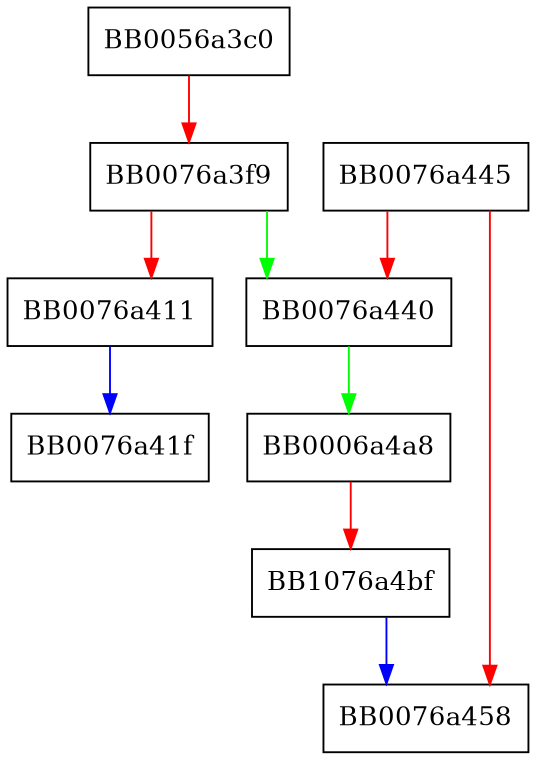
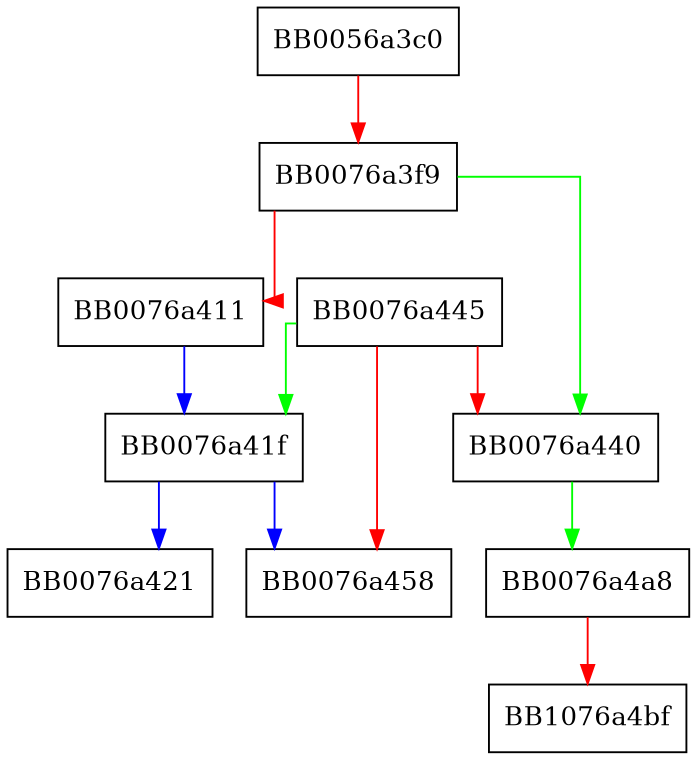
edge "BB0076a445" -> "BB0076a41f": added
node "BB0006a4a8": label "BB0006a4a8" -> "BB0076a4a8"
node "BB0076a421": added
edge "BB1076a4bf" -> "BB0076a458": now "BB0076a41f" -> "BB0076a458"
